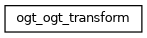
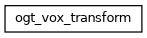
node "ogt_ogt_transform": label "ogt_ogt_transform" -> "ogt_vox_transform"
